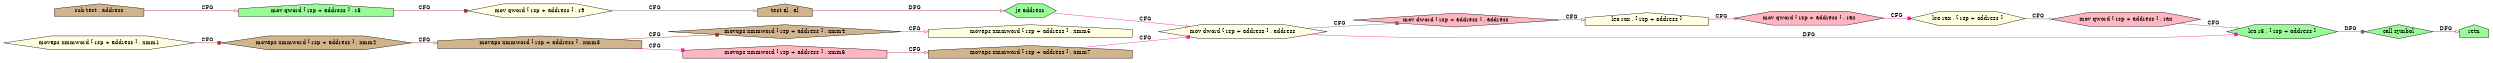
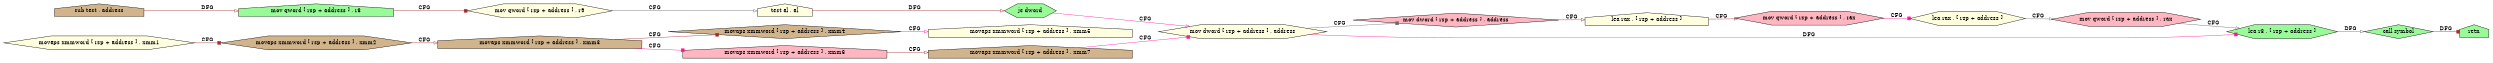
edge "sub test , address" -> "mov qword [ rsp + address ] , r8": label "CFG" -> "DFG"
node "test al , al": fillcolor tan -> lightyellow
node "je address": label "je address" -> "je dword"
edge "lea r8 , [ rsp + address ]" -> "call symbol": arrowhead box -> onormal
edge "call symbol" -> "retn": arrowhead onormal -> box
